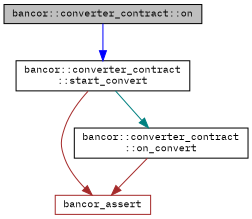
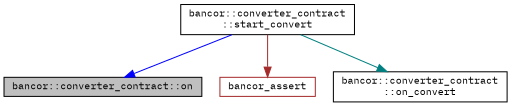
edge "bancor::converter_contract::on" -> "bancor::converter_contract ::start_convert": reversed
edge "bancor::converter_contract ::on_convert" -> "bancor_assert": removed
